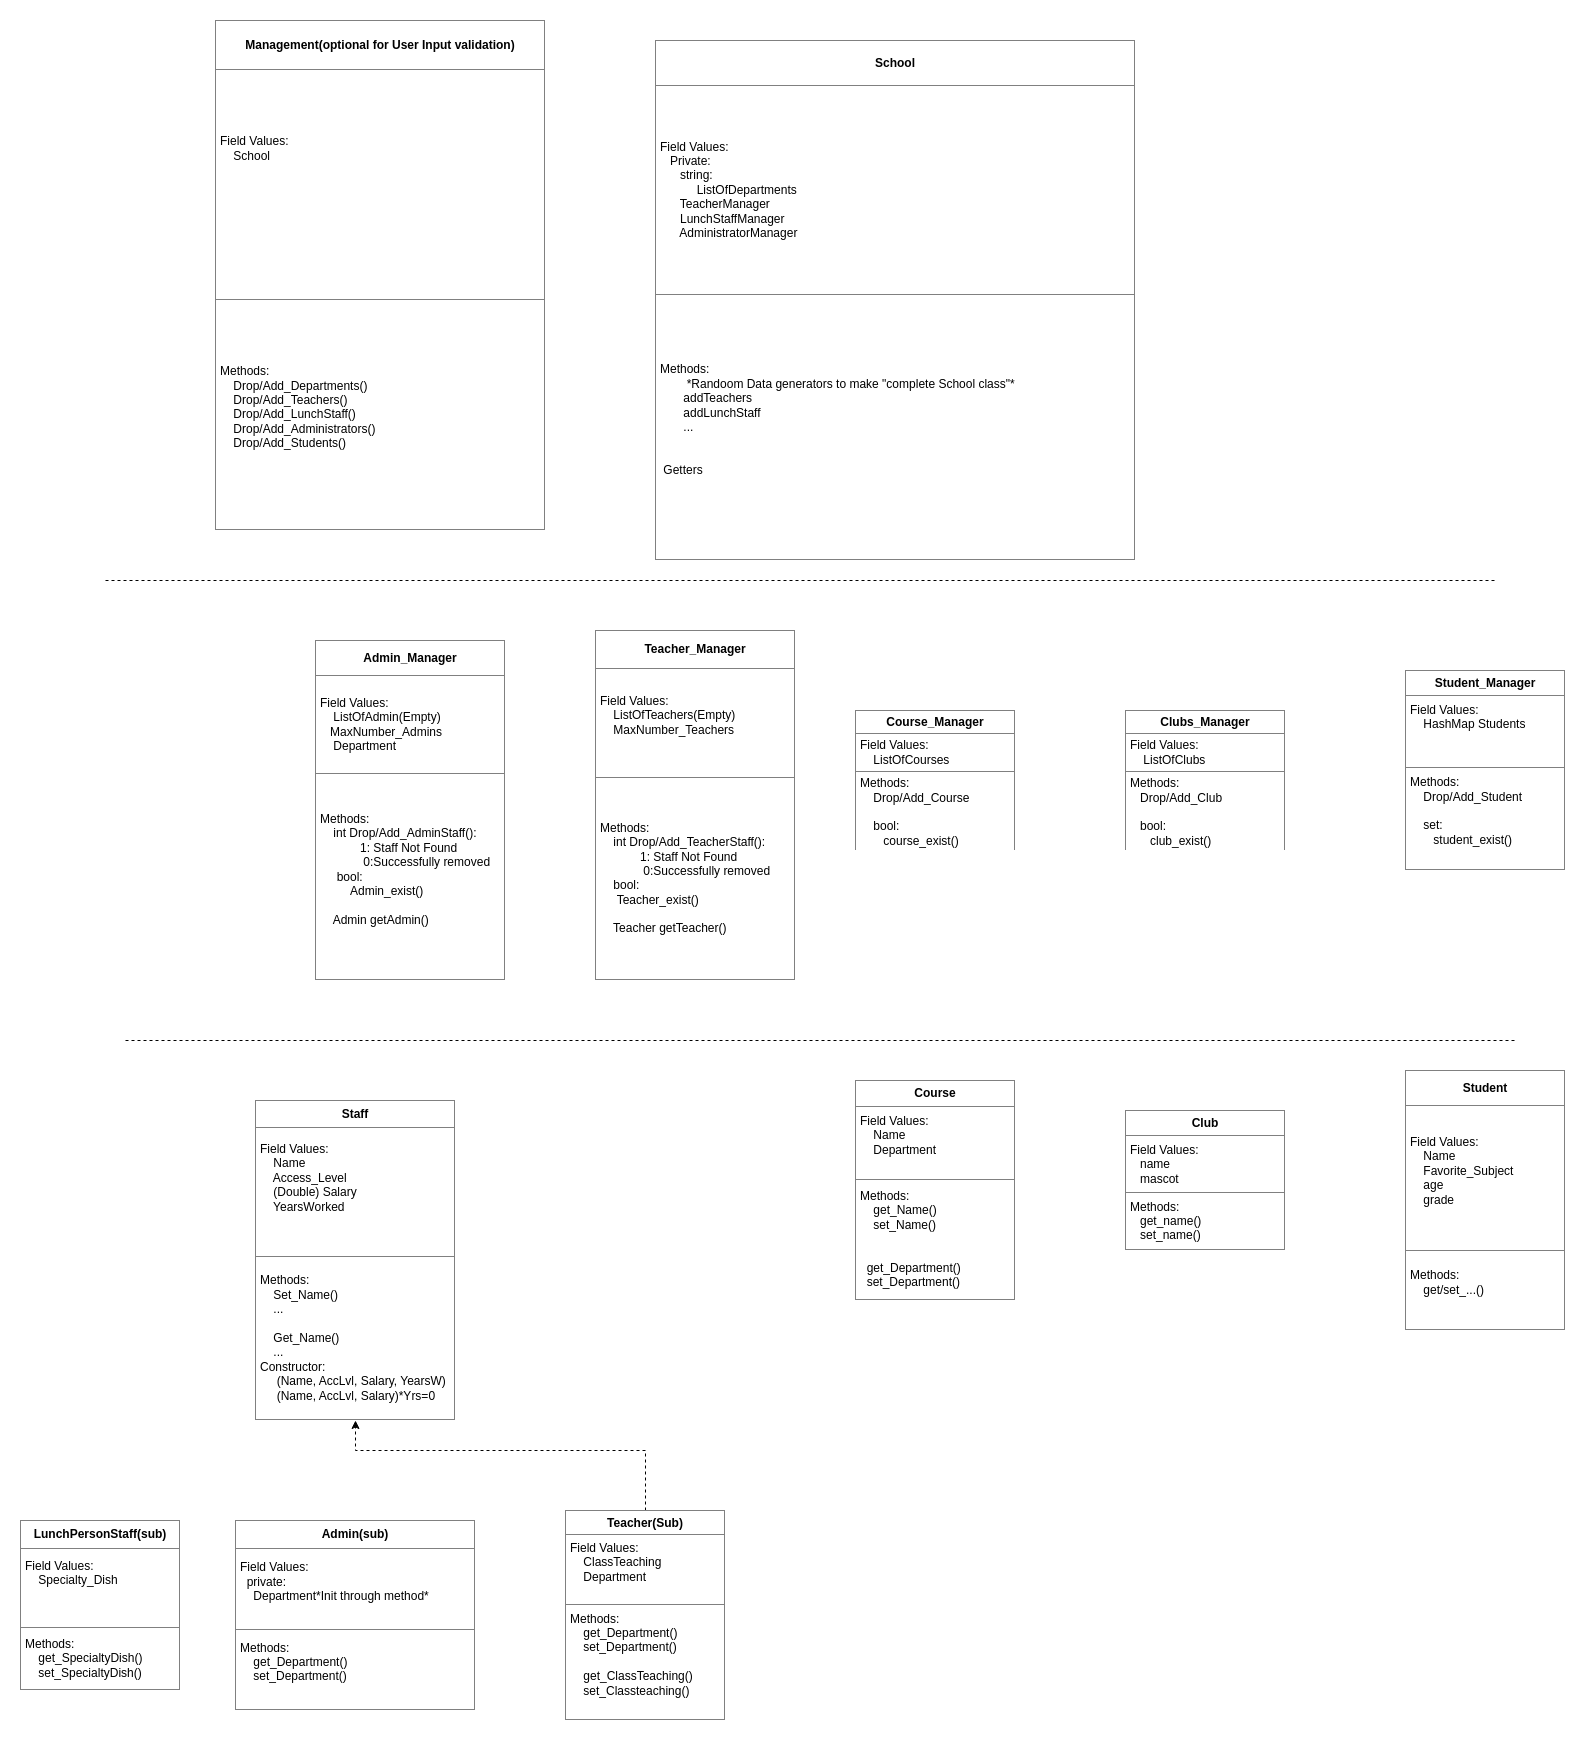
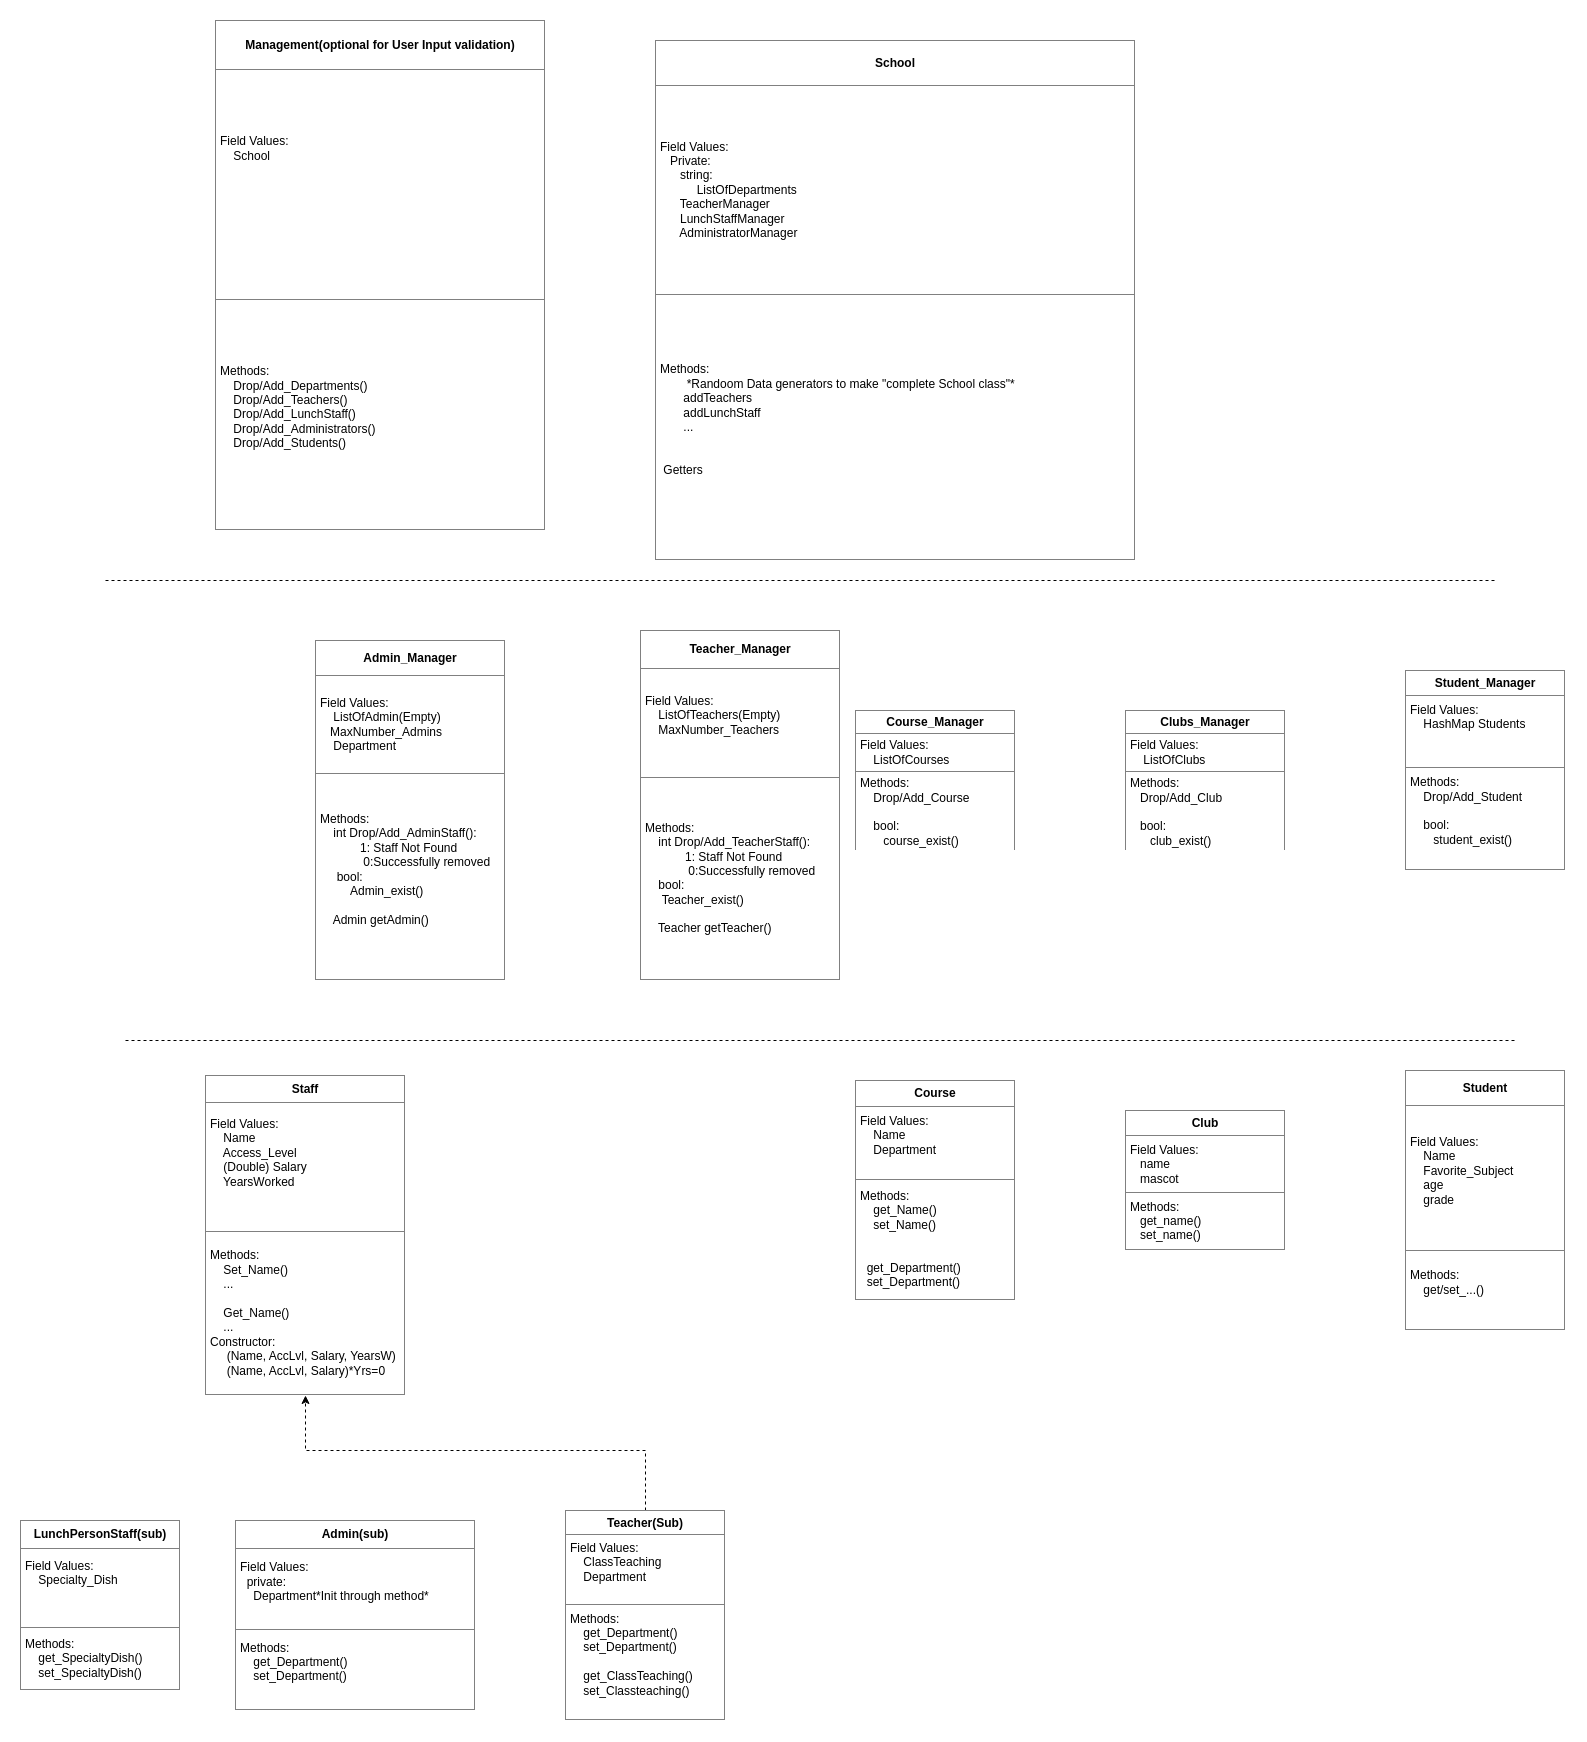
node "Student_Manager Field Values: HashMap Students Methods: Drop/Add_Student set: student_exist()": label "Student_Manager Field Values: HashMap Students Methods: Drop/Add_Student set: student_exist()" -> "Student_Manager Field Values: HashMap Students Methods: Drop/Add_Student bool: student_exist()"
node "Teacher_Manager Field Values: ListOfTeachers(Empty) MaxNumber_Teachers Methods: int Drop/Add_TeacherStaff(): 1: Staff Not Found 0:Successfully removed bool: Teacher_exist() Teacher getTeacher()": moved (696, 806) -> (741, 806)
node "Staff Field Values: Name Access_Level (Double) Salary YearsWorked Methods: Set_Name() ... Get_Name() ... Constructor: (Name, AccLvl, Salary, YearsW) (Name, AccLvl, Salary)*Yrs=0": moved (356, 1261) -> (306, 1236)
